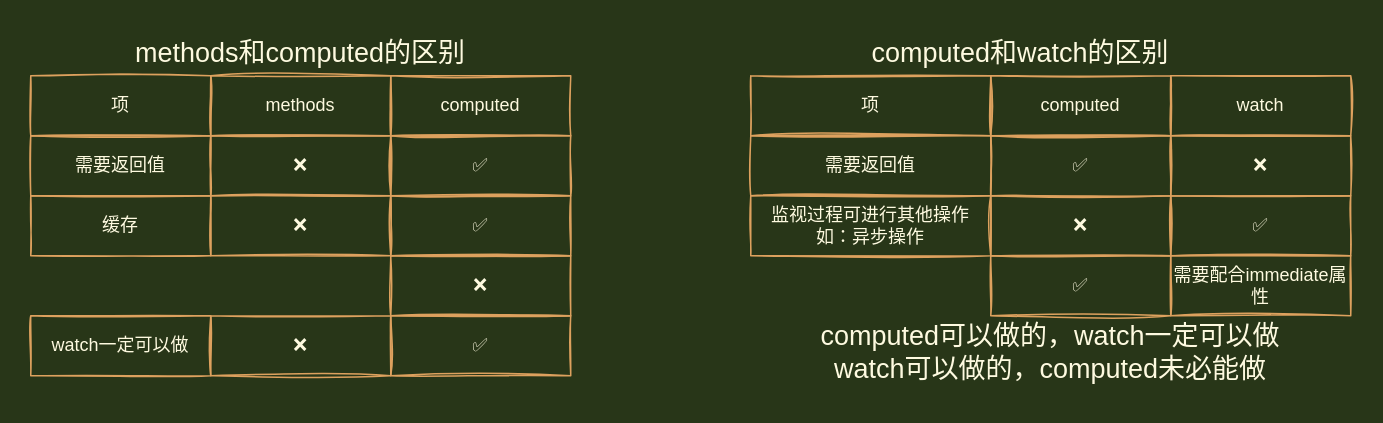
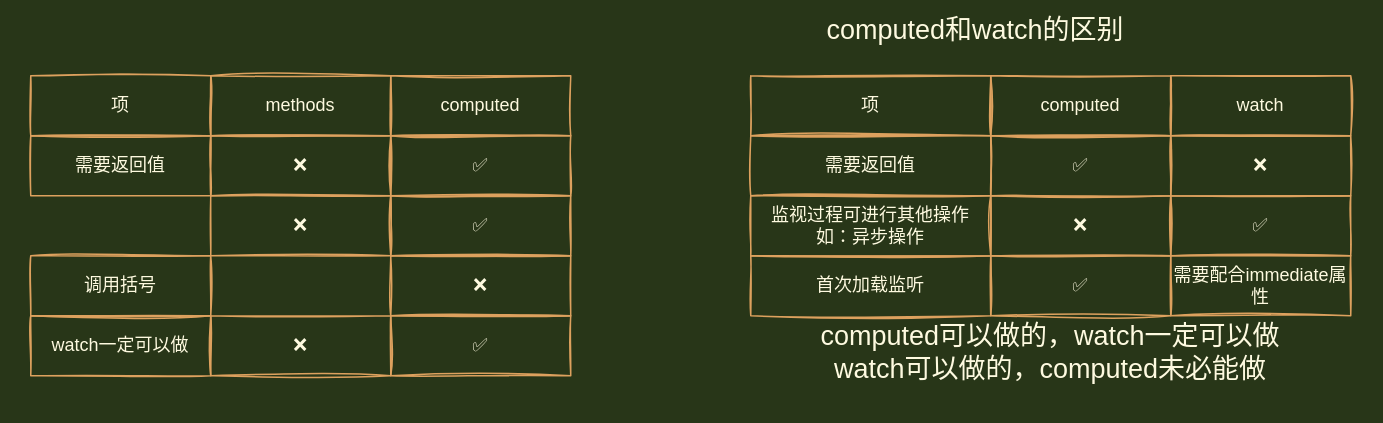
node "methods和computed的区别": removed
node "computed和watch的区别": moved (1021, 53) -> (976, 31)
node "缓存": removed
node "调用括号": added
node "首次加载监听": added
